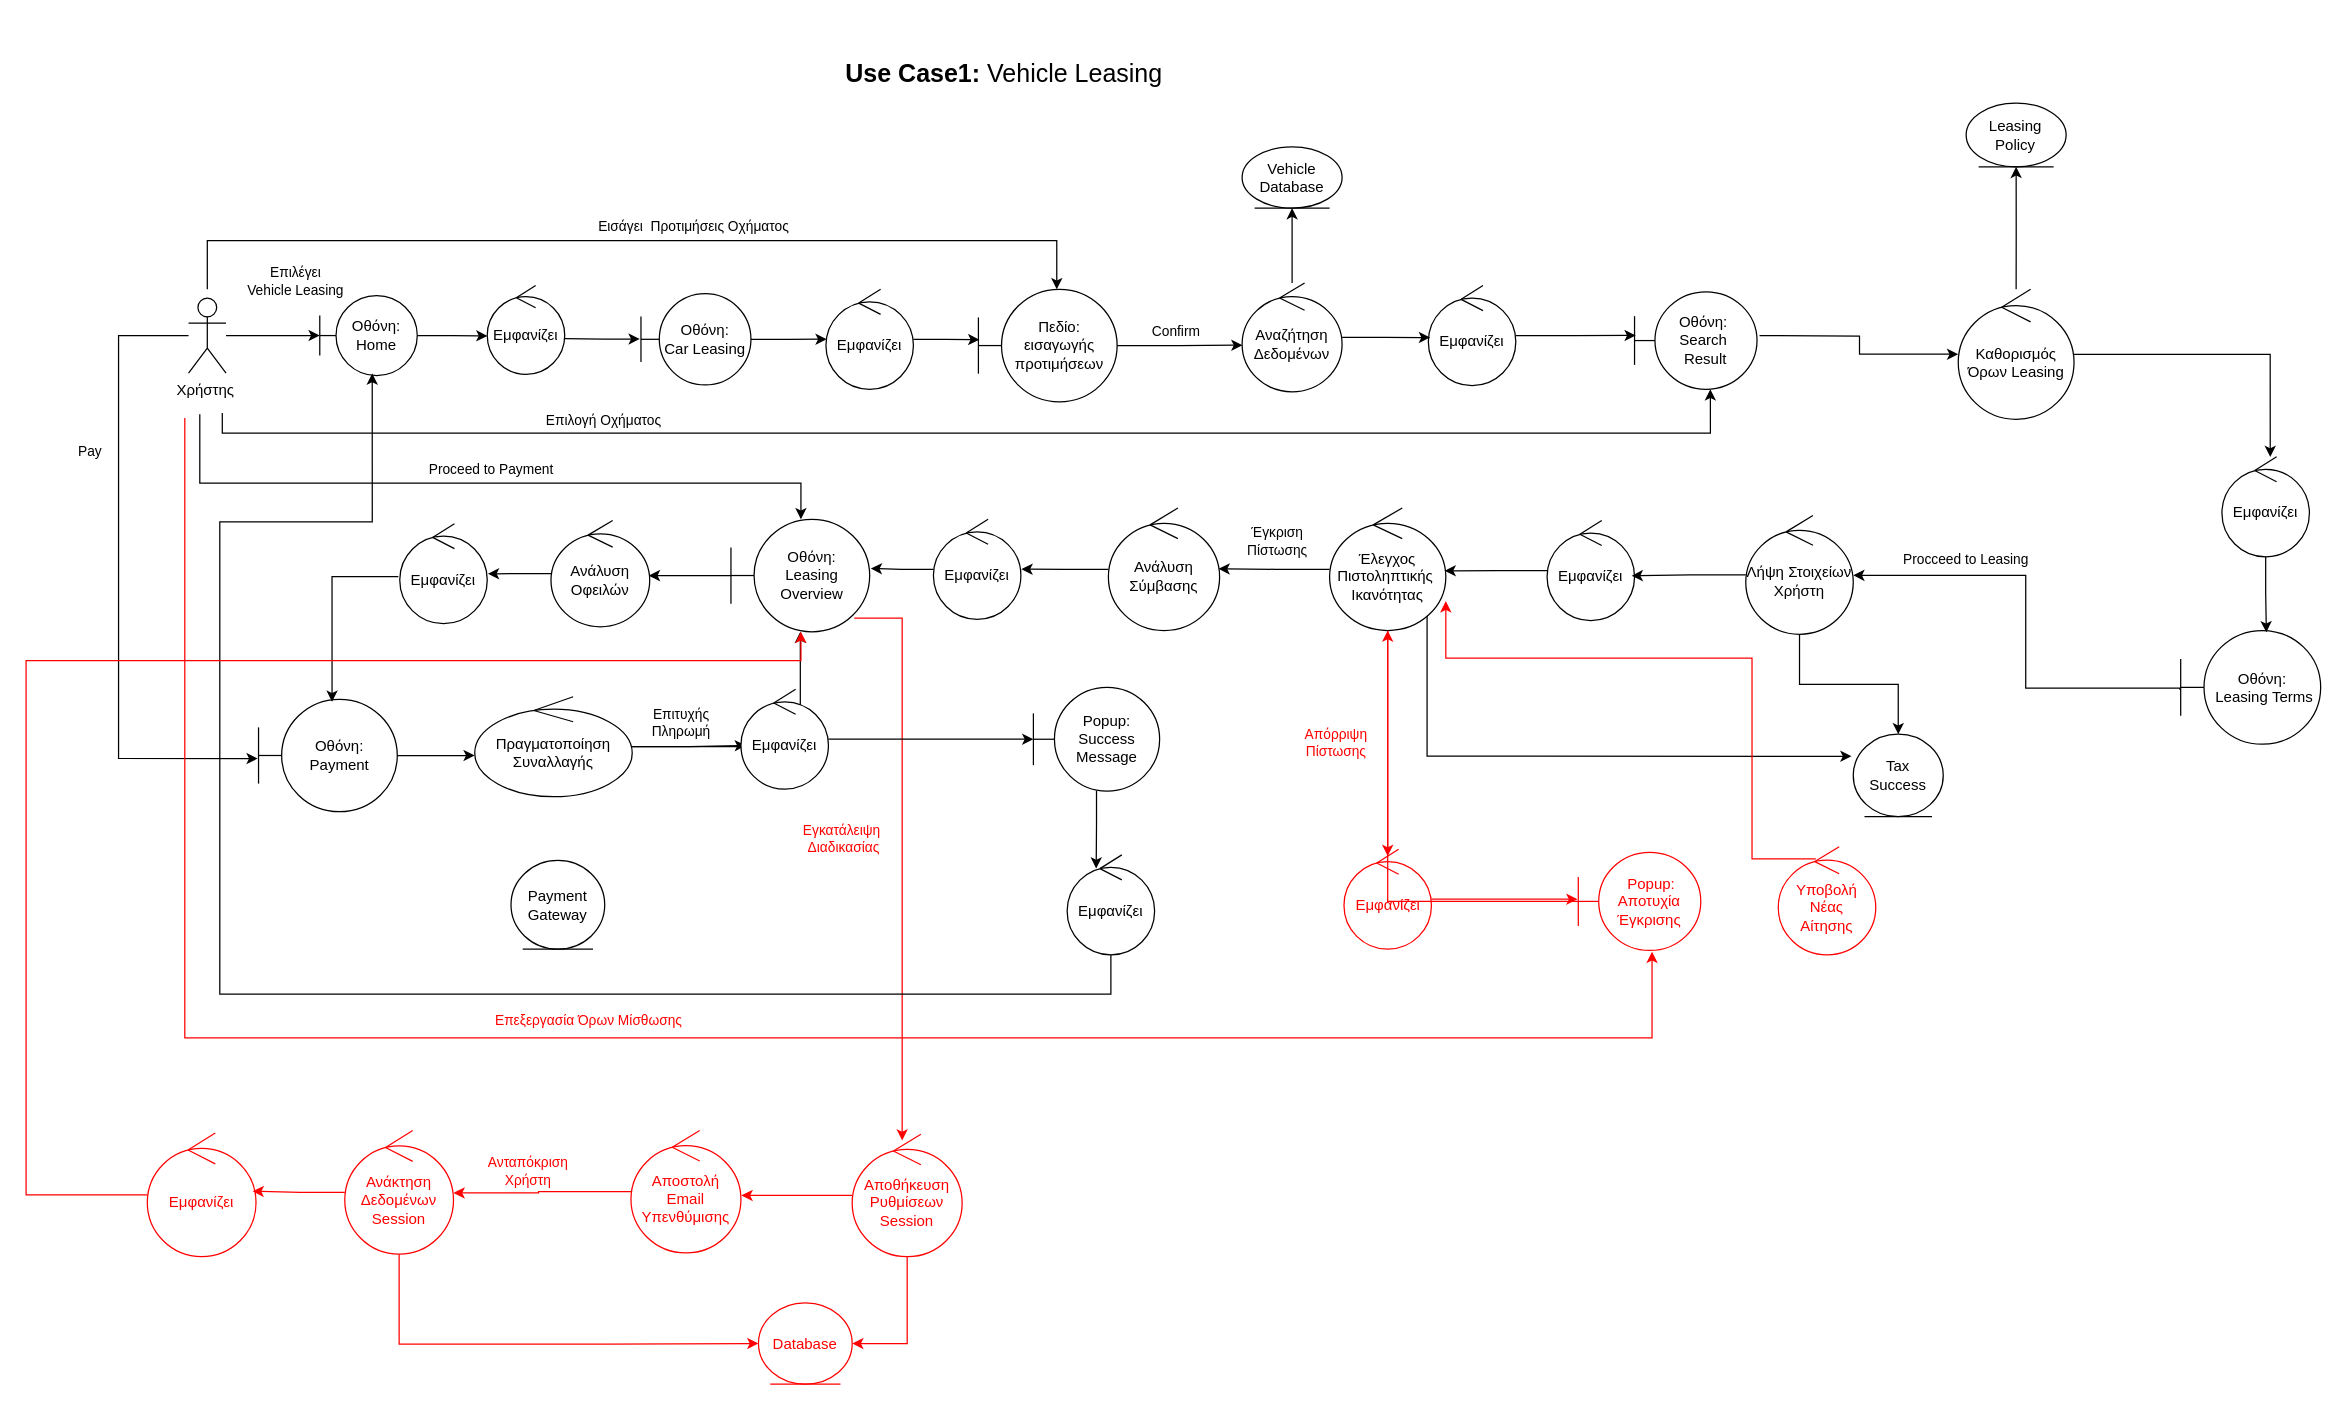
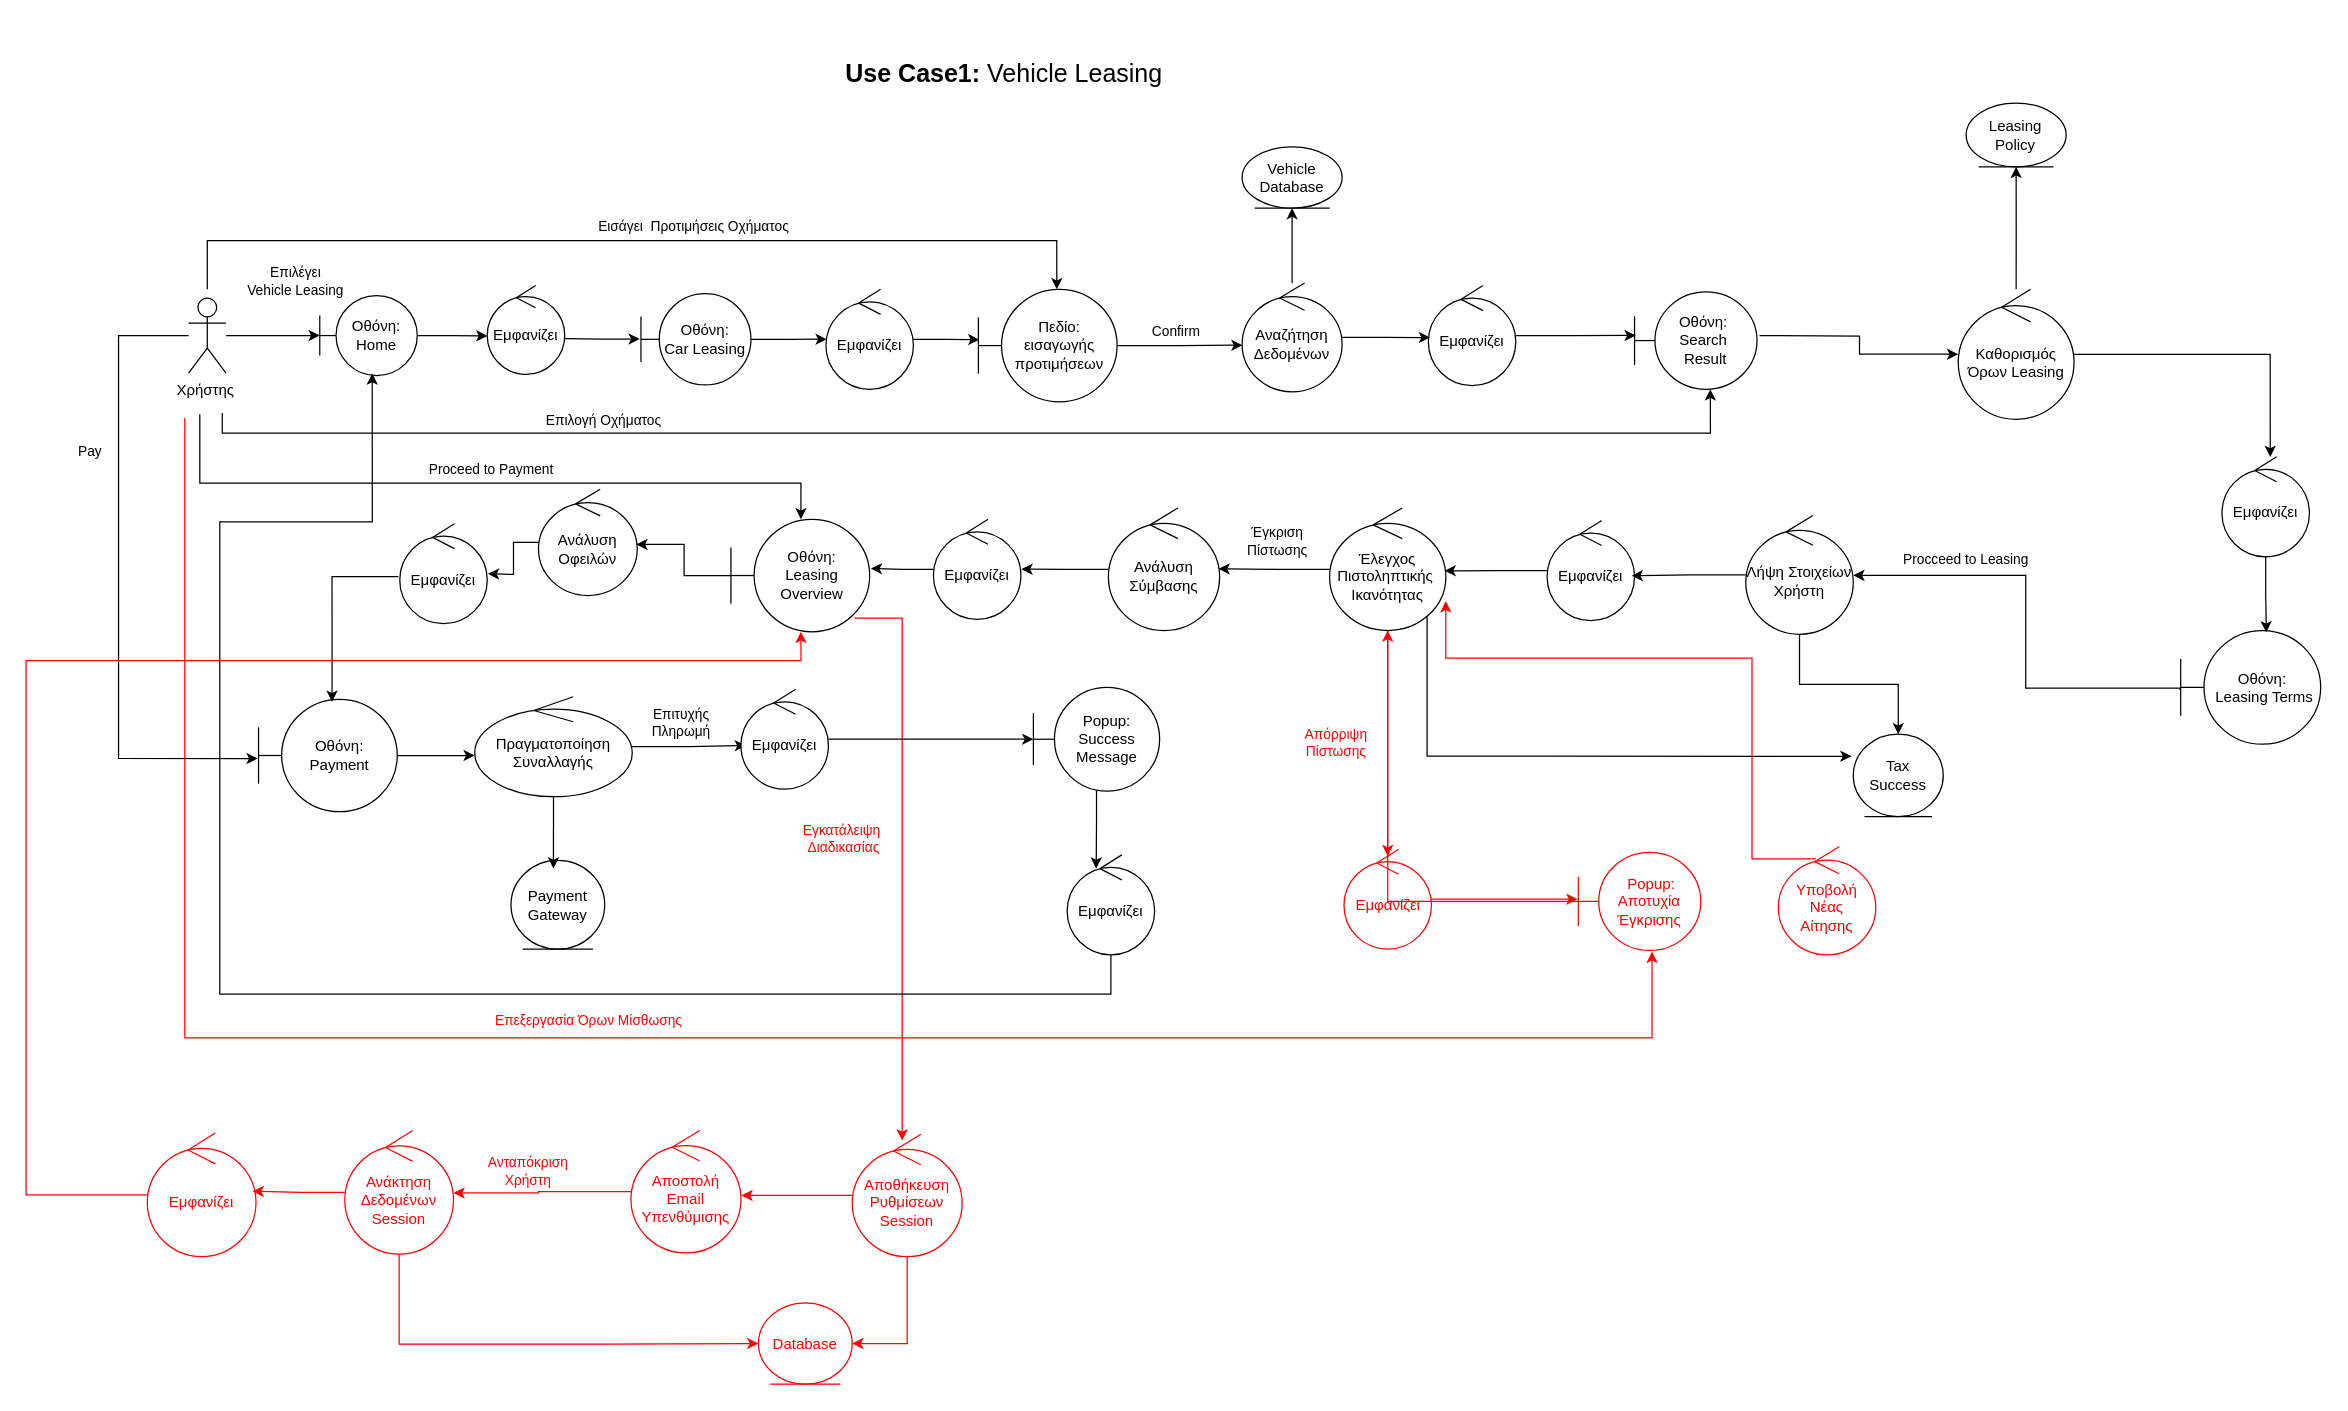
node "Ανάλυση Οφειλών": moved (600, 574) -> (588, 543)
edge "Πραγματοποίηση Συναλλαγής" -> "Οθόνη: Leasing Overview": now "Πραγματοποίηση Συναλλαγής" -> "Payment Gateway"
